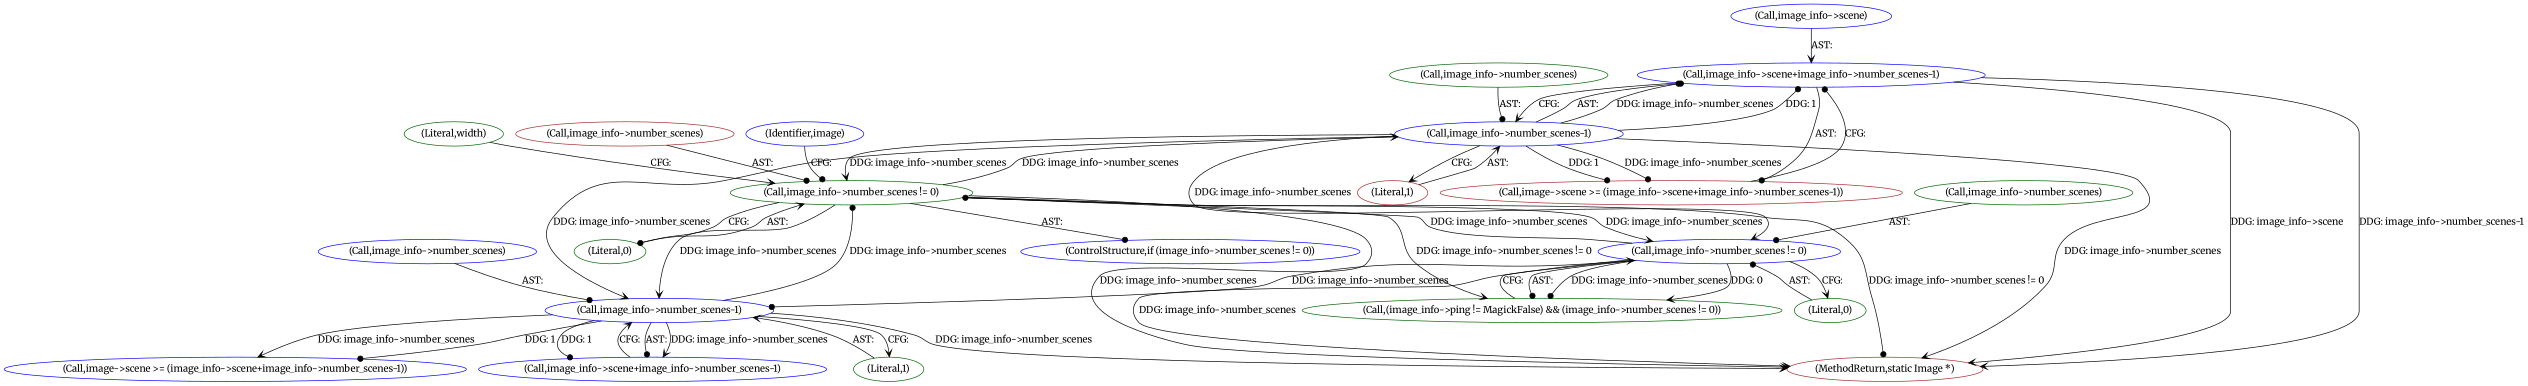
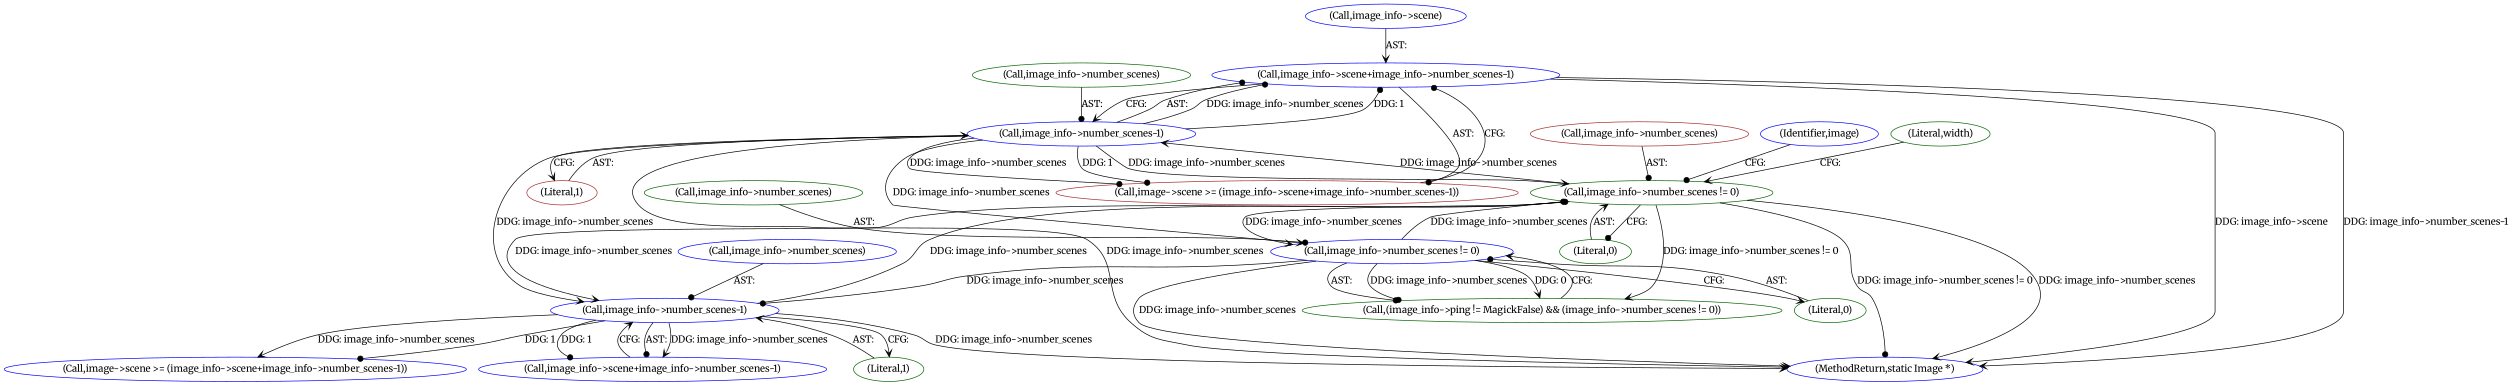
node "(ControlStructure,if (image_info->number_scenes != 0))": removed
node "(MethodReturn,static Image *)": color brown -> blue
